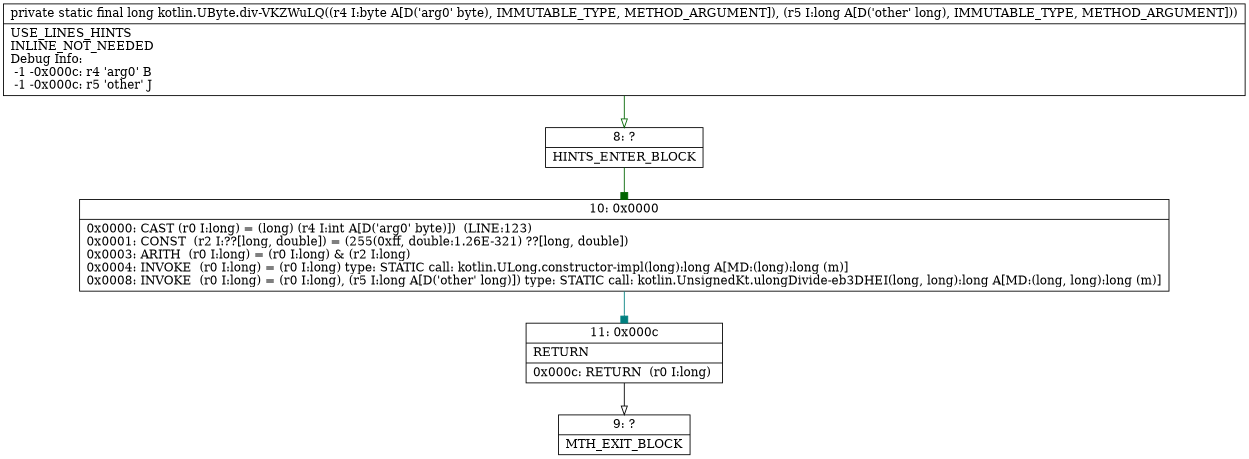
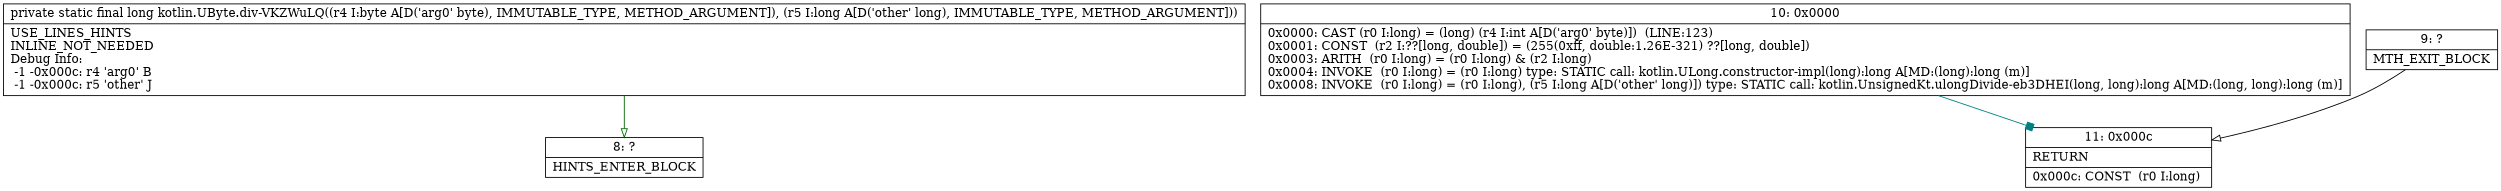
edge "8: ?" -> "10: 0x0000": removed
node "11: 0x000c": text "0x000c: RETURN  (r0 I:long)" -> "0x000c: CONST  (r0 I:long)"
edge "11: 0x000c" -> "9: ?": reversed
